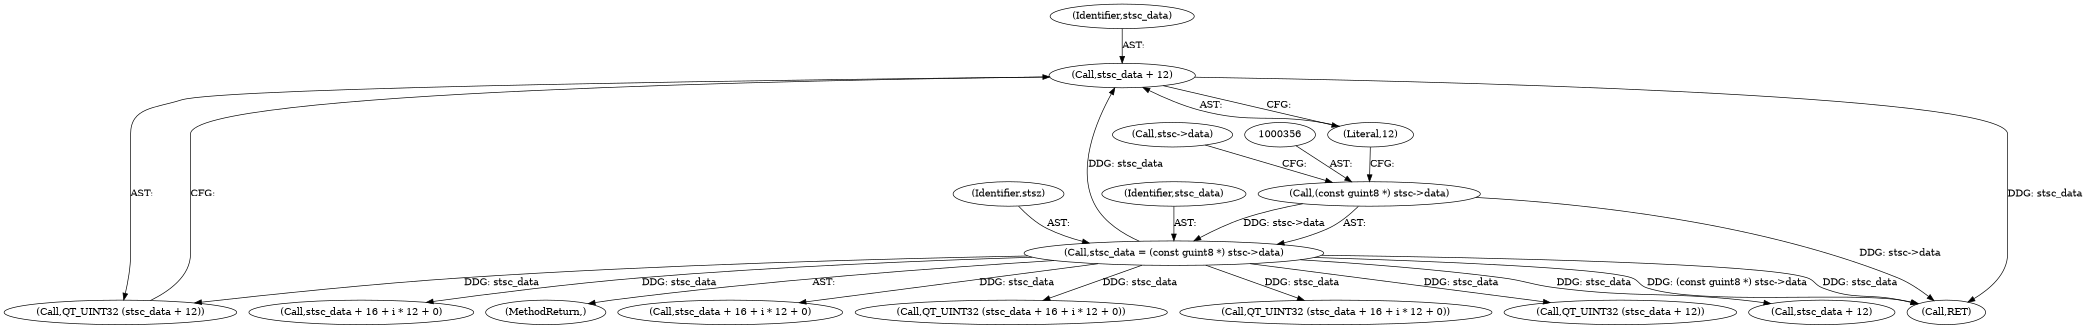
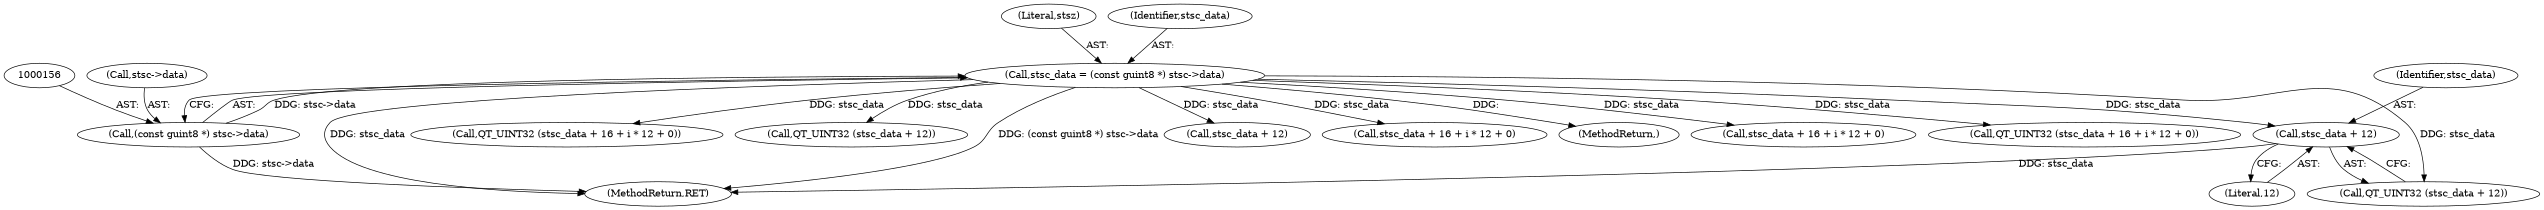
node "1000356": label "1000356" -> "1000156"
edge "(Literal,12)" -> "(Call,(const guint8 *) stsc->data)": now "(Call,stsc_data = (const guint8 *) stsc->data)" -> "(Call,(const guint8 *) stsc->data)"
edge "(Call,stsc->data)" -> "(Call,(const guint8 *) stsc->data)": label "CFG: " -> "AST: "
node "(Identifier,stsz)": label "(Identifier,stsz)" -> "(Literal,stsz)"
edge "(Call,stsc_data = (const guint8 *) stsc->data)" -> "(MethodReturn,)": label "AST: " -> "DDG: "
node "(Call,RET)": label "(Call,RET)" -> "(MethodReturn,RET)"
